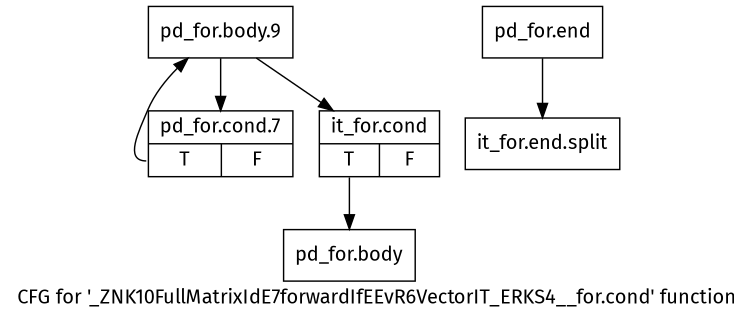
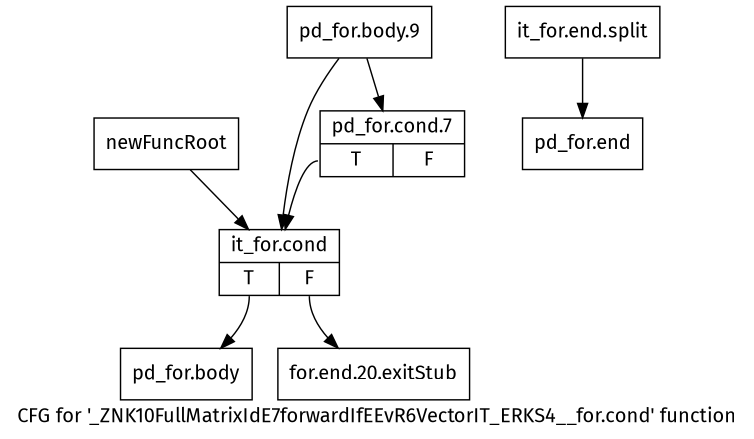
edge "pd_for.end" -> "it_for.end.split": reversed
edge "pd_for.cond.7" -> "pd_for.body.9": now "pd_for.cond.7" -> "it_for.cond"
node "newFuncRoot": added
node "for.end.20.exitStub": added
